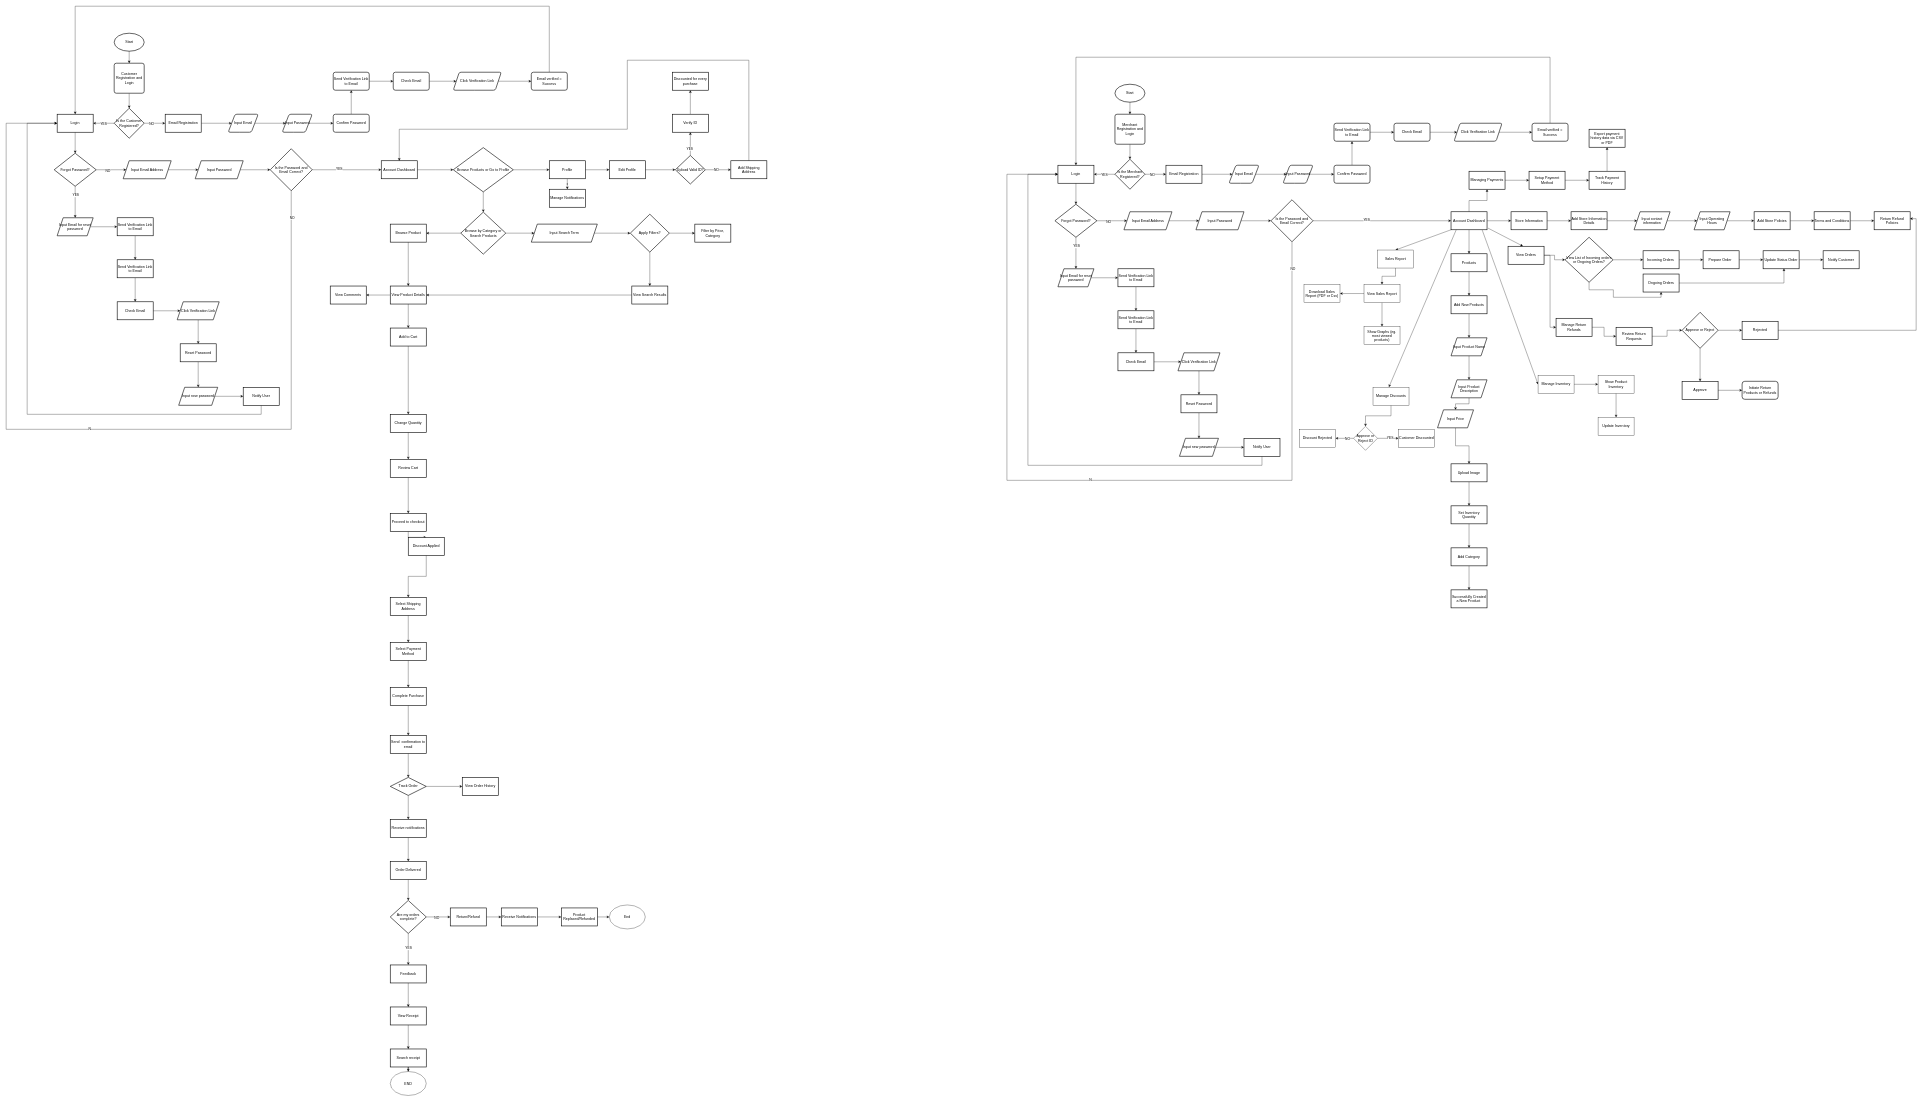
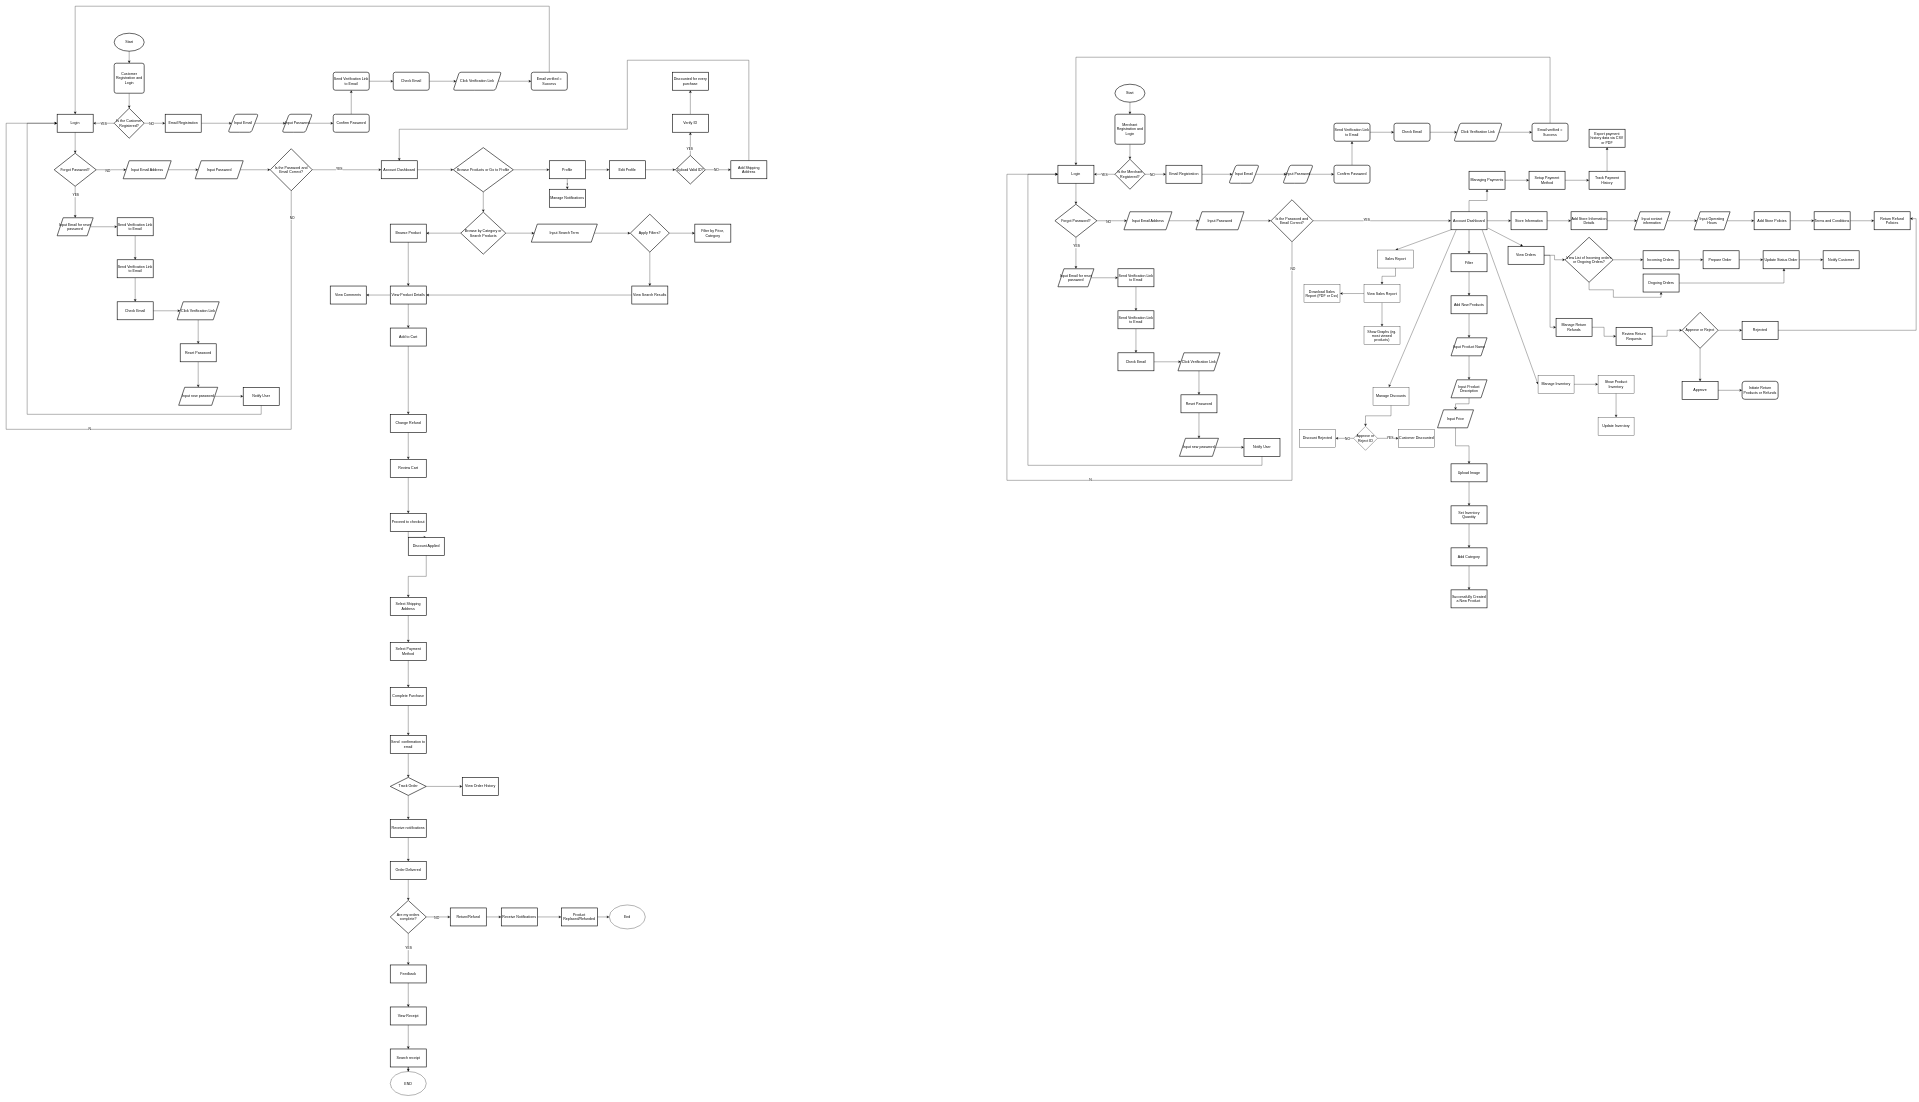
node "Products": label "Products" -> "Filter"
node "Change Quantity": label "Change Quantity" -> "Change Refund"
